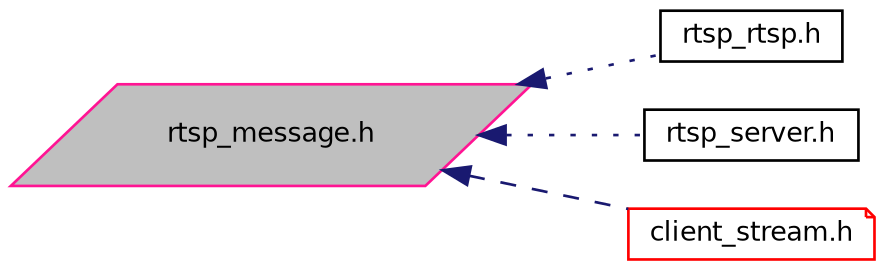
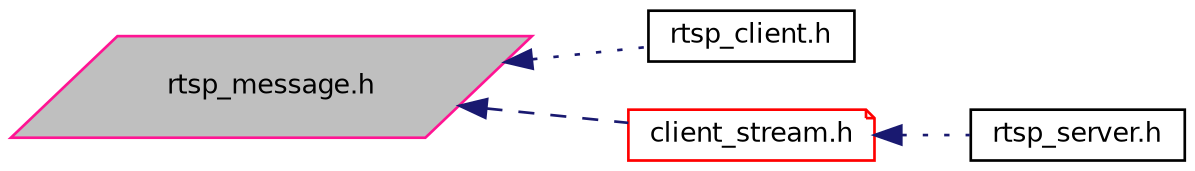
node "rtsp_rtsp.h": label "rtsp_rtsp.h" -> "rtsp_client.h"
edge "rtsp_server.h" -> "rtsp_message.h": now "rtsp_server.h" -> "client_stream.h"
